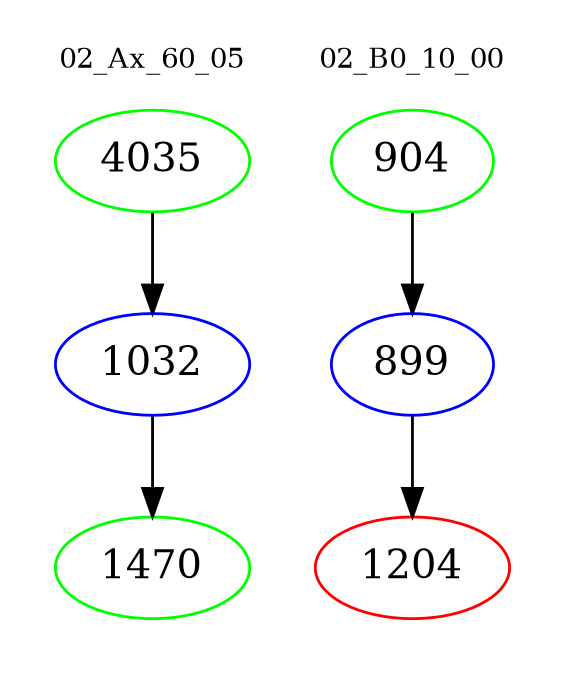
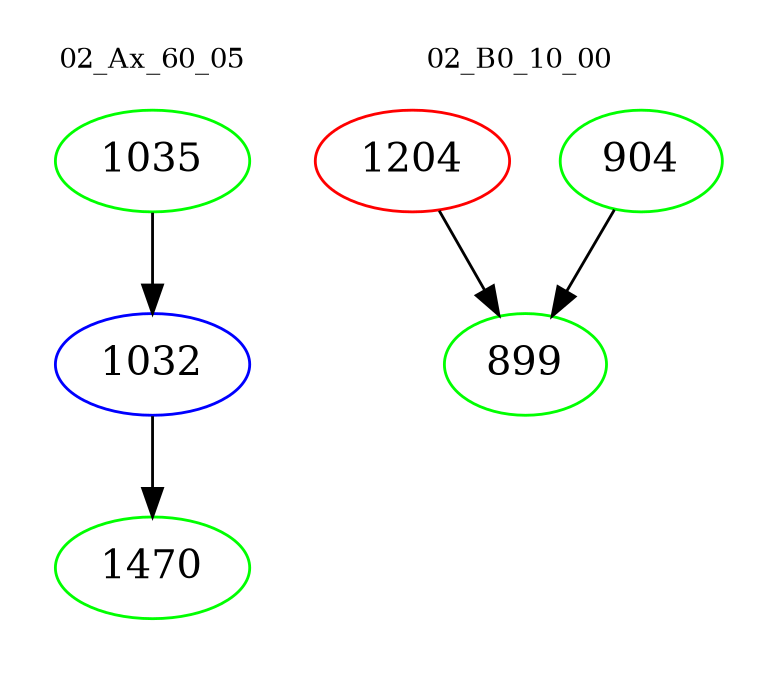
node "4035": label "4035" -> "1035"
node "899": color blue -> green
edge "899" -> "1204": reversed
